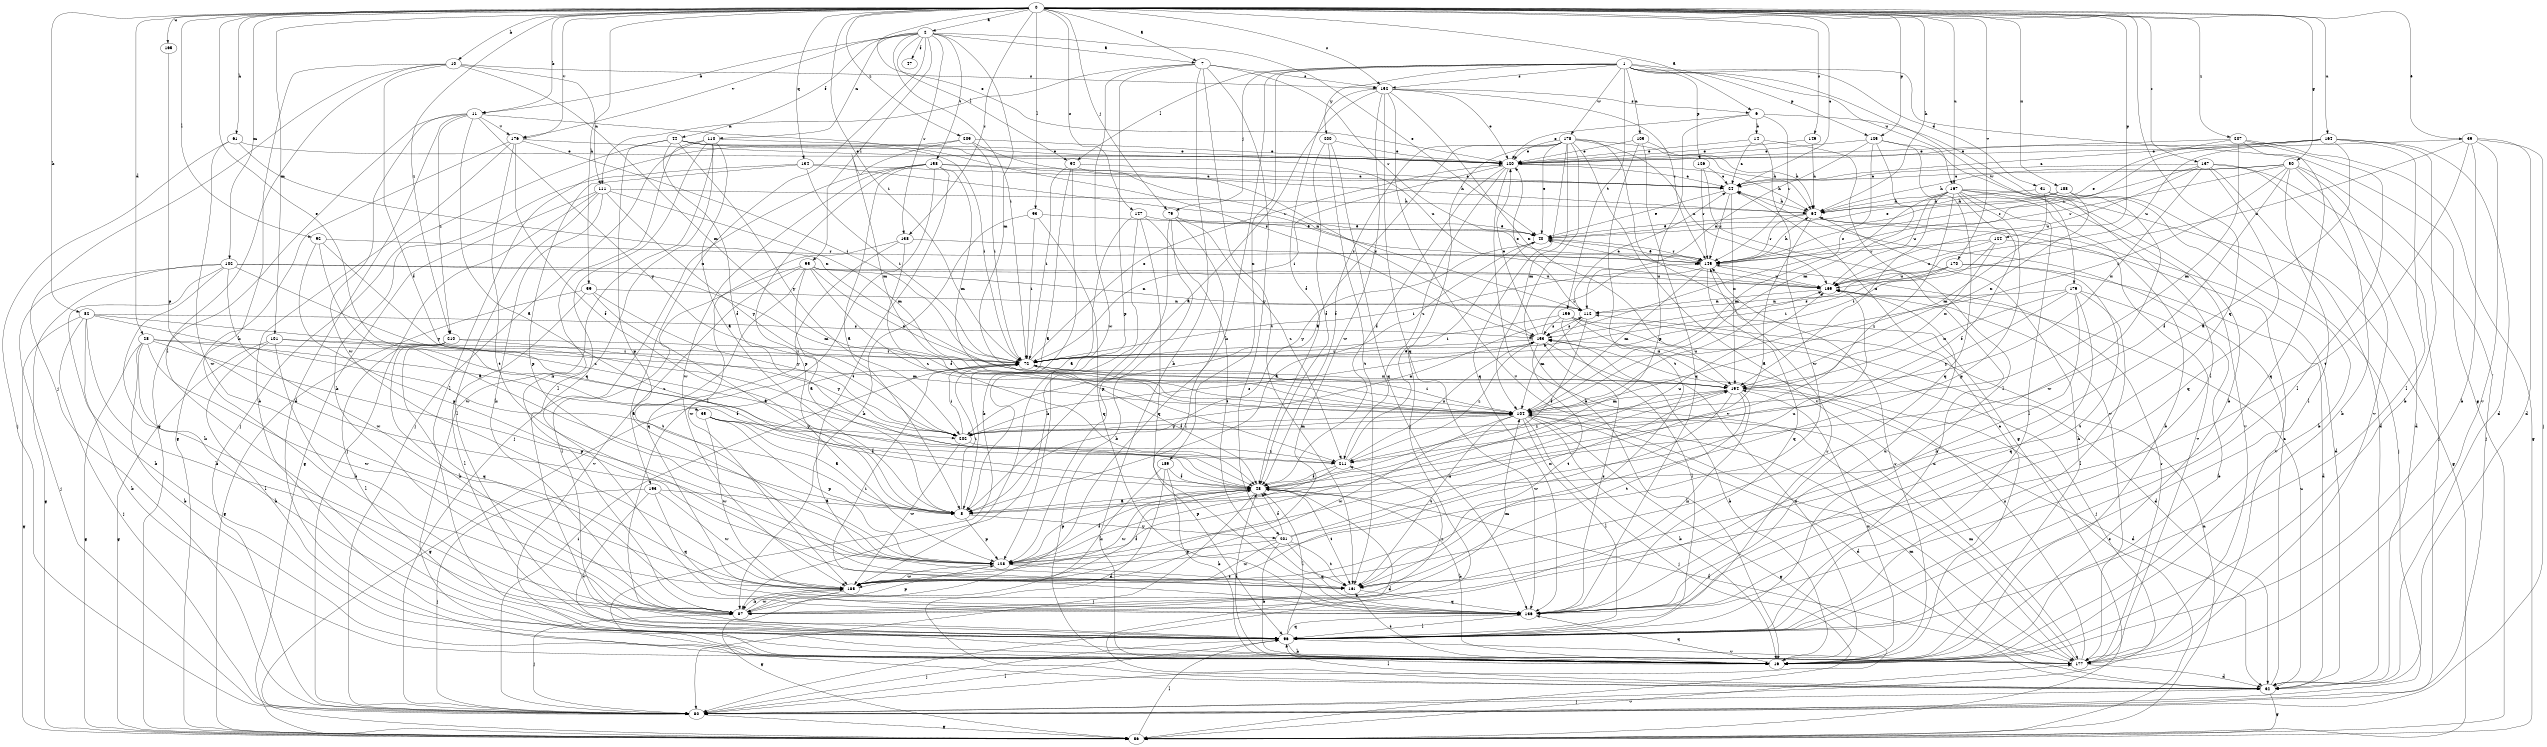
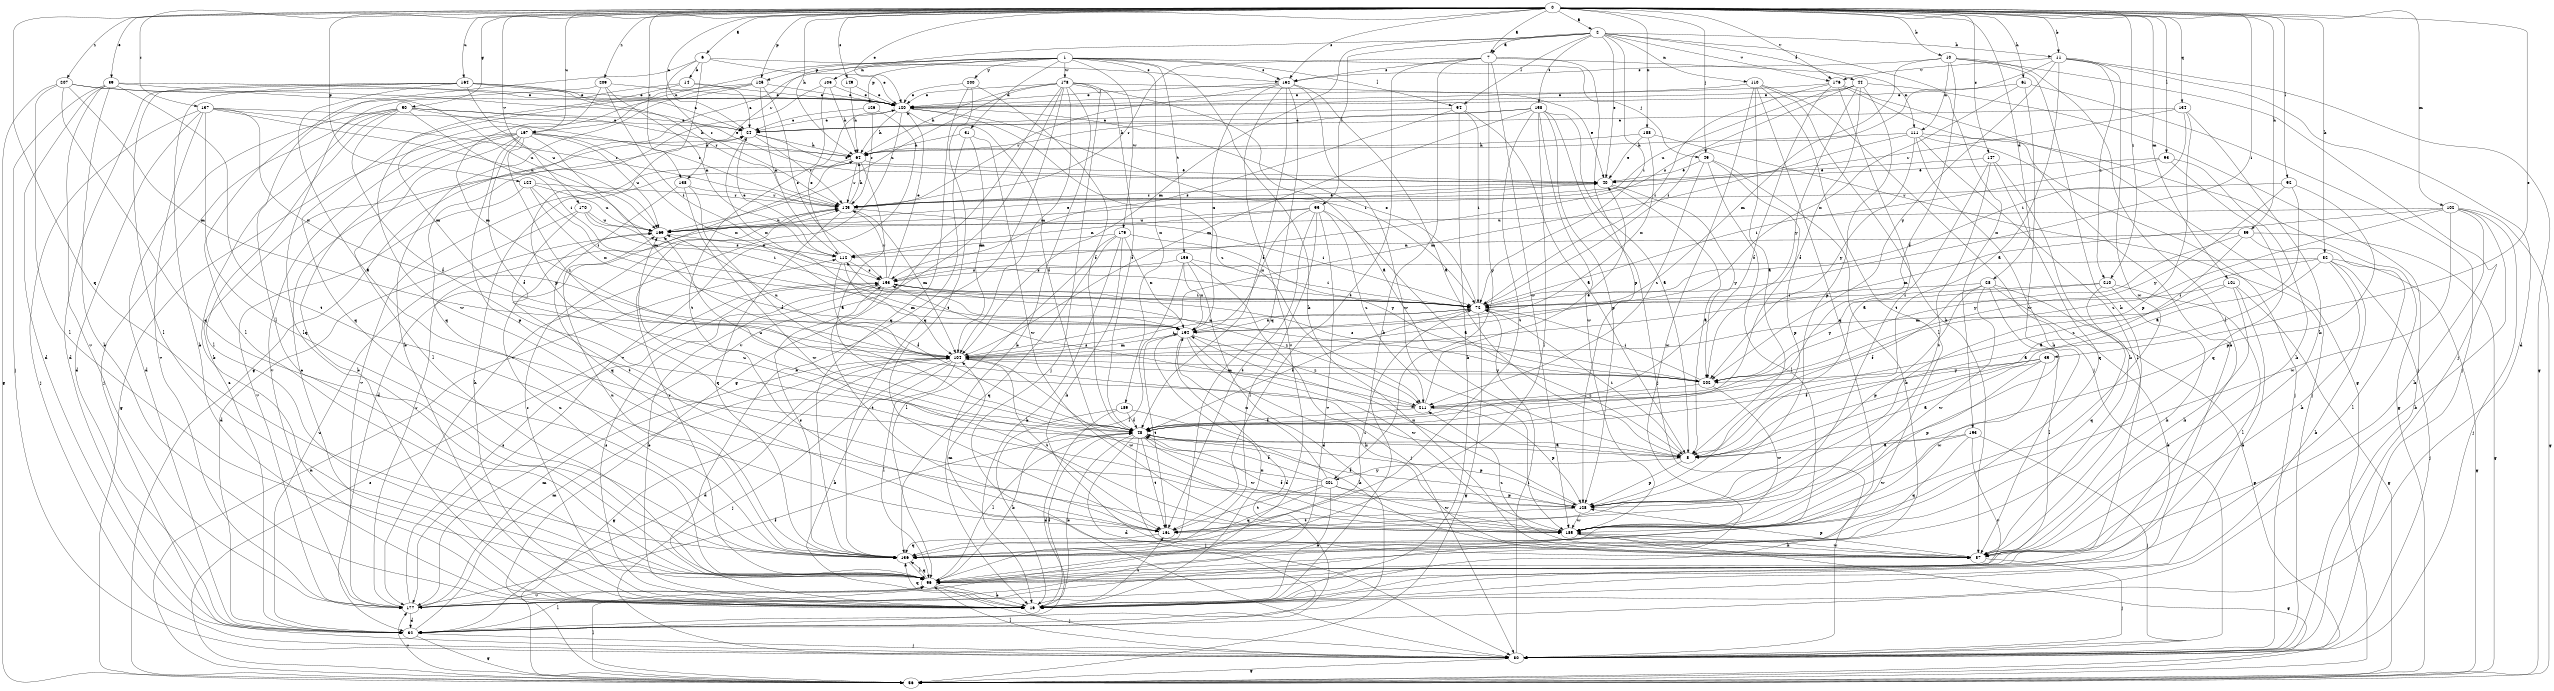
node "165": removed
node "47": removed
edge "152" -> "6": reversed
node "79": label "79" -> "49"
